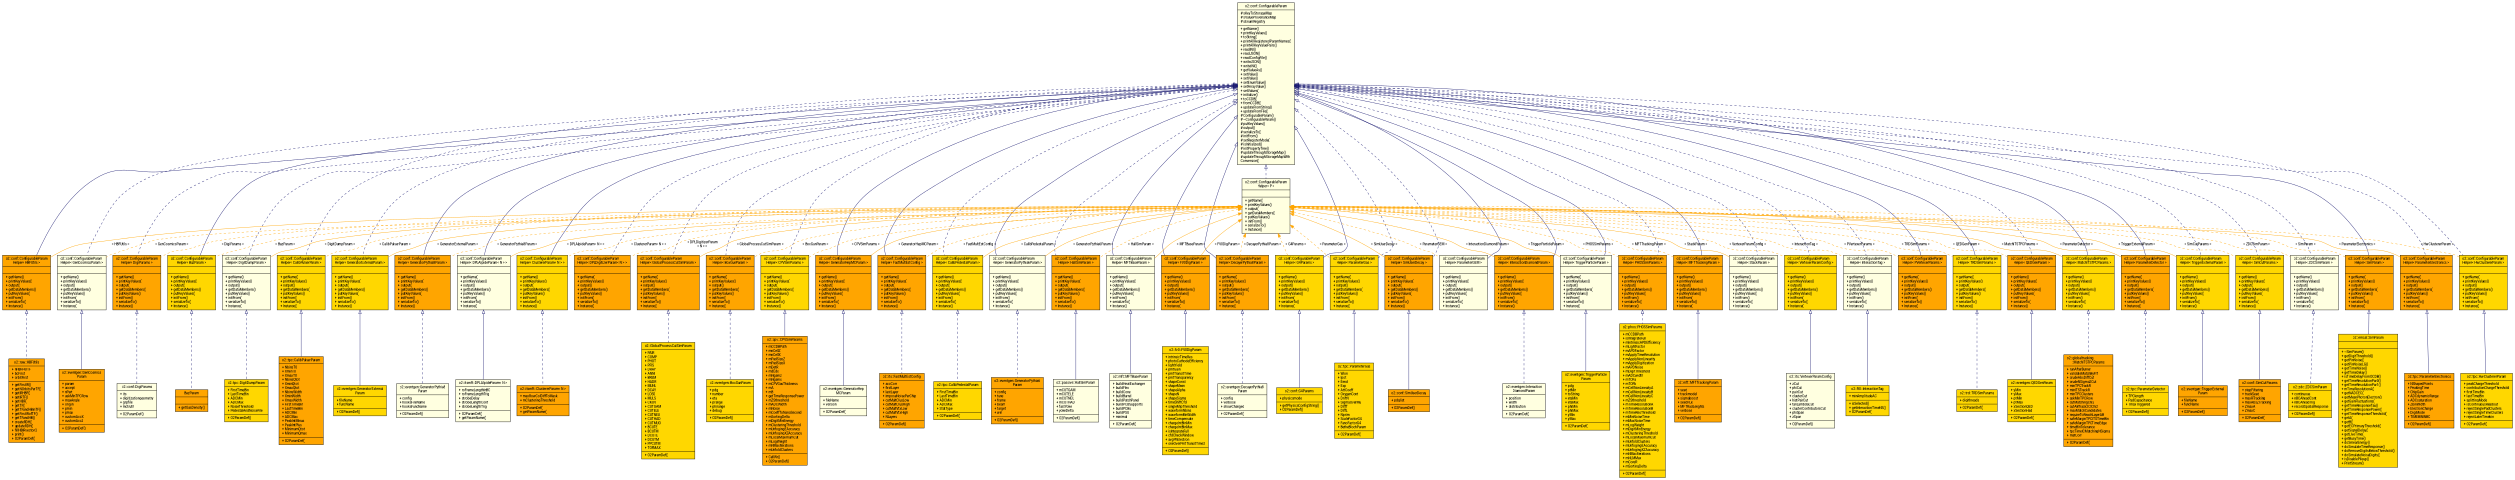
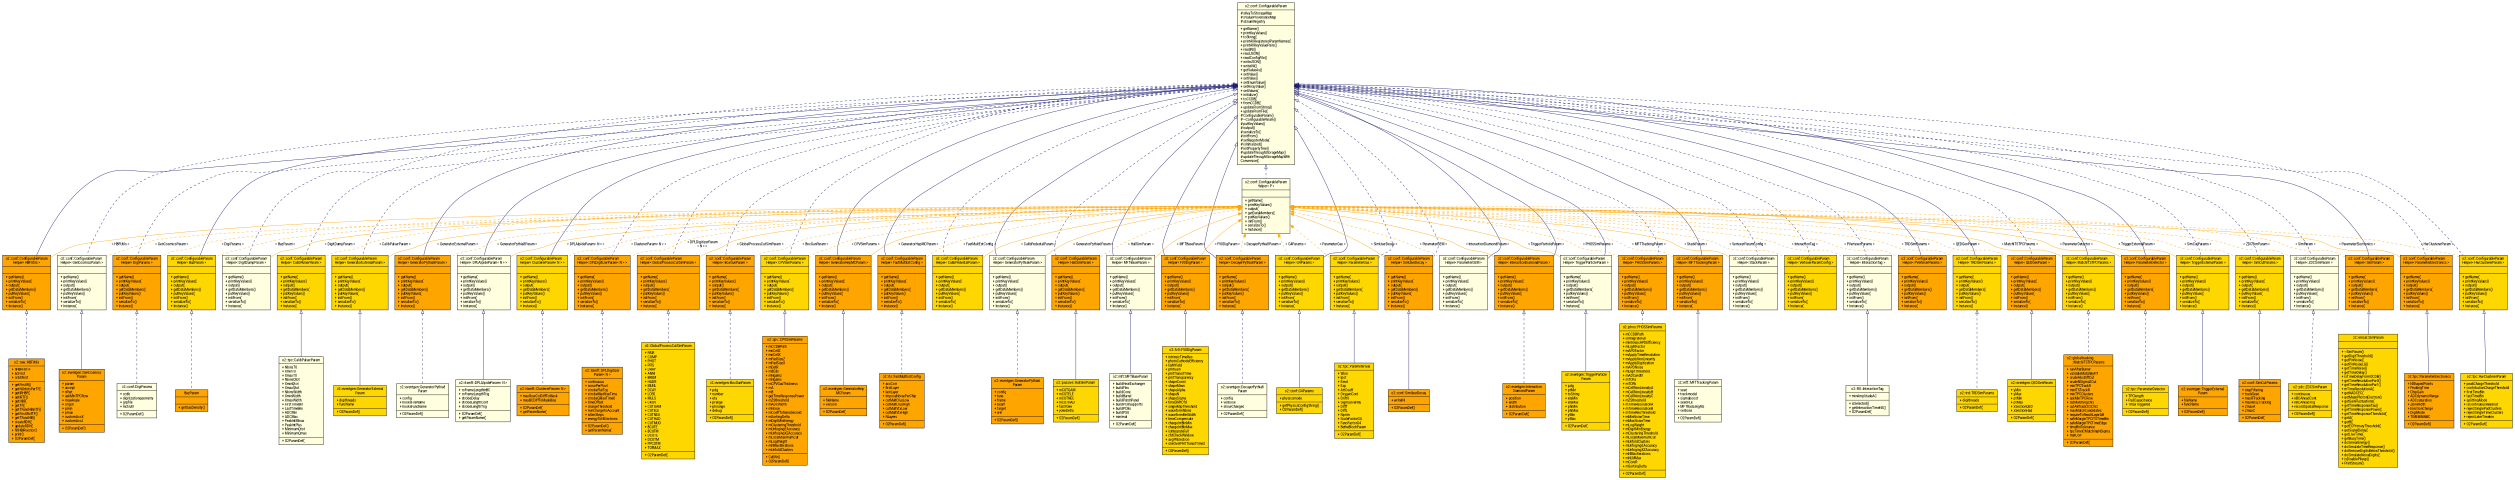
node "o2::conf::DigiParams": text "+ its" -> "+ ccdb"
node "o2::eventgen::GeneratorExternal": text "+ fileName" -> "+ digithreads"
node "o2::itsmft::ClustererParam< N >": text "+ mClusteringThreshold" -> "+ maxBCDiffToMaskBias"
node "o2::conf::SimUserDecay": text "+ pdglist" -> "+ writeINI"
node "o2::tpc::DigitDumpParam": removed
node "o2::tpc::CalibPulserParam": fillcolor orange -> lightyellow
node "o2::itsmft::DPLDigitizer": added
node "o2::eventgen::GeneratorHep": fillcolor lightyellow -> orange
node "o2::tpc::CalibPedestalParam": removed
node "o2::passive::HallSimParam": fillcolor lightyellow -> gold
node "o2::eventgen::Interaction": fillcolor lightyellow -> orange
node "o2::mft::MFTTrackingParam": fillcolor orange -> lightyellow
node "o2::its::VertexerParamConfig": removed
node "o2::ft0::InteractionTag": fillcolor gold -> lightyellow
